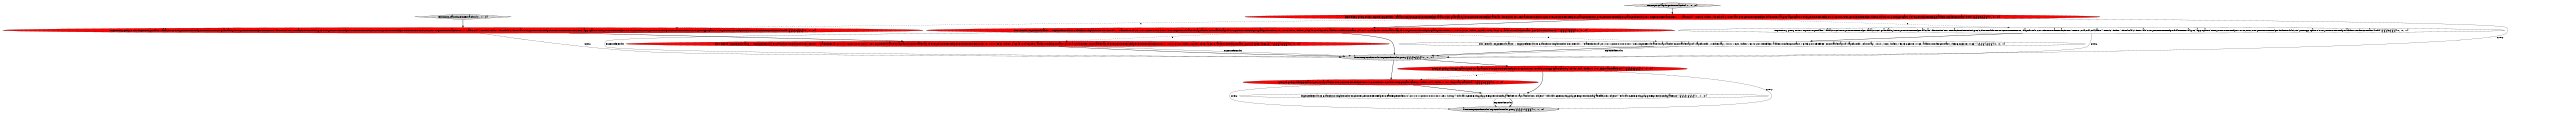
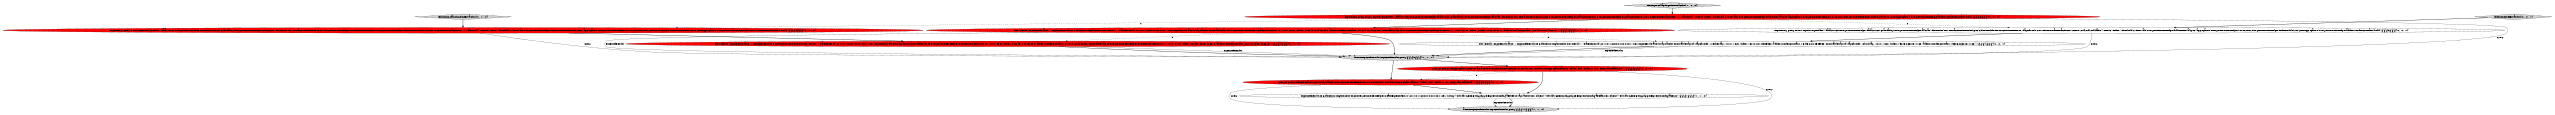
node "testTopNTimeExtraction['0', '0', '1']": added
